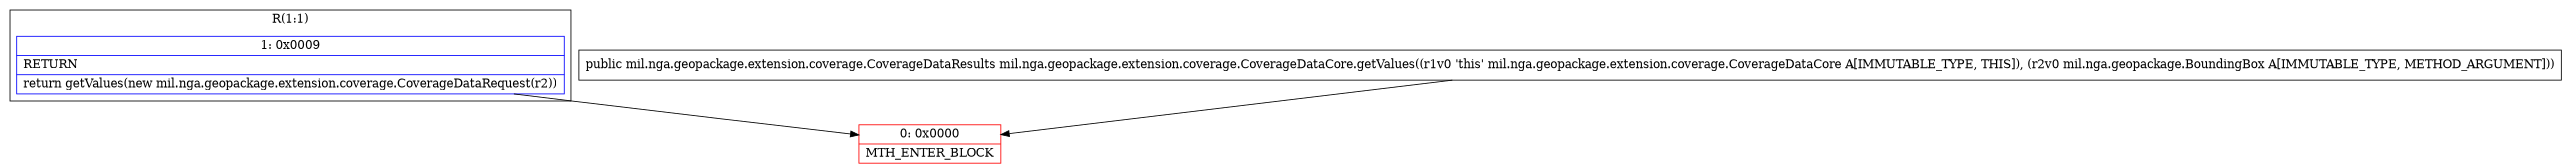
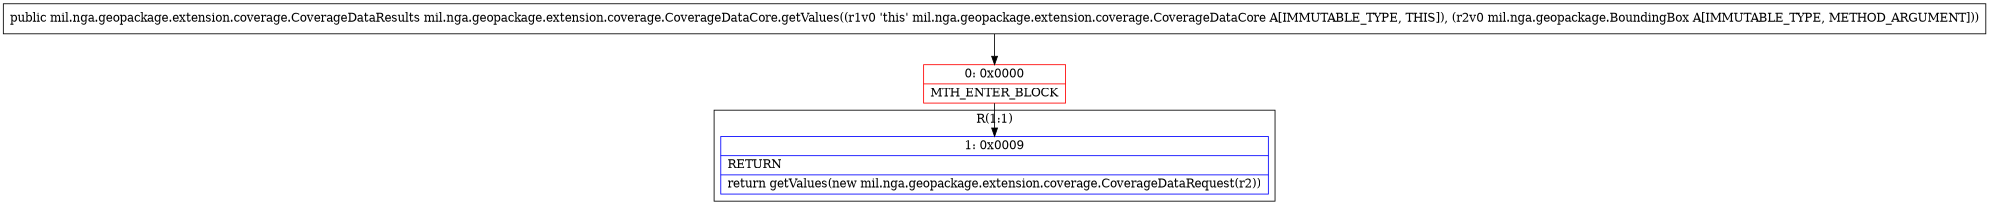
edge "1: 0x0009" -> "0: 0x0000": reversed
